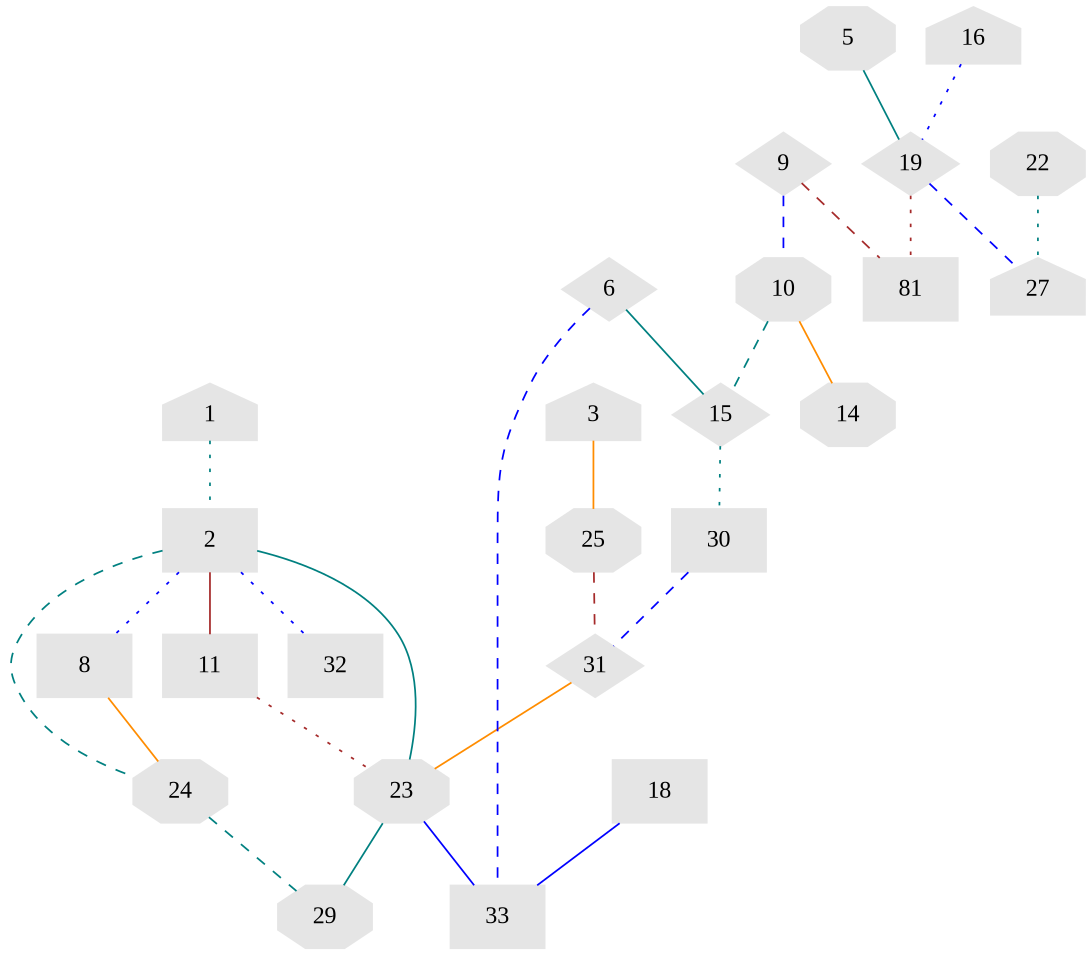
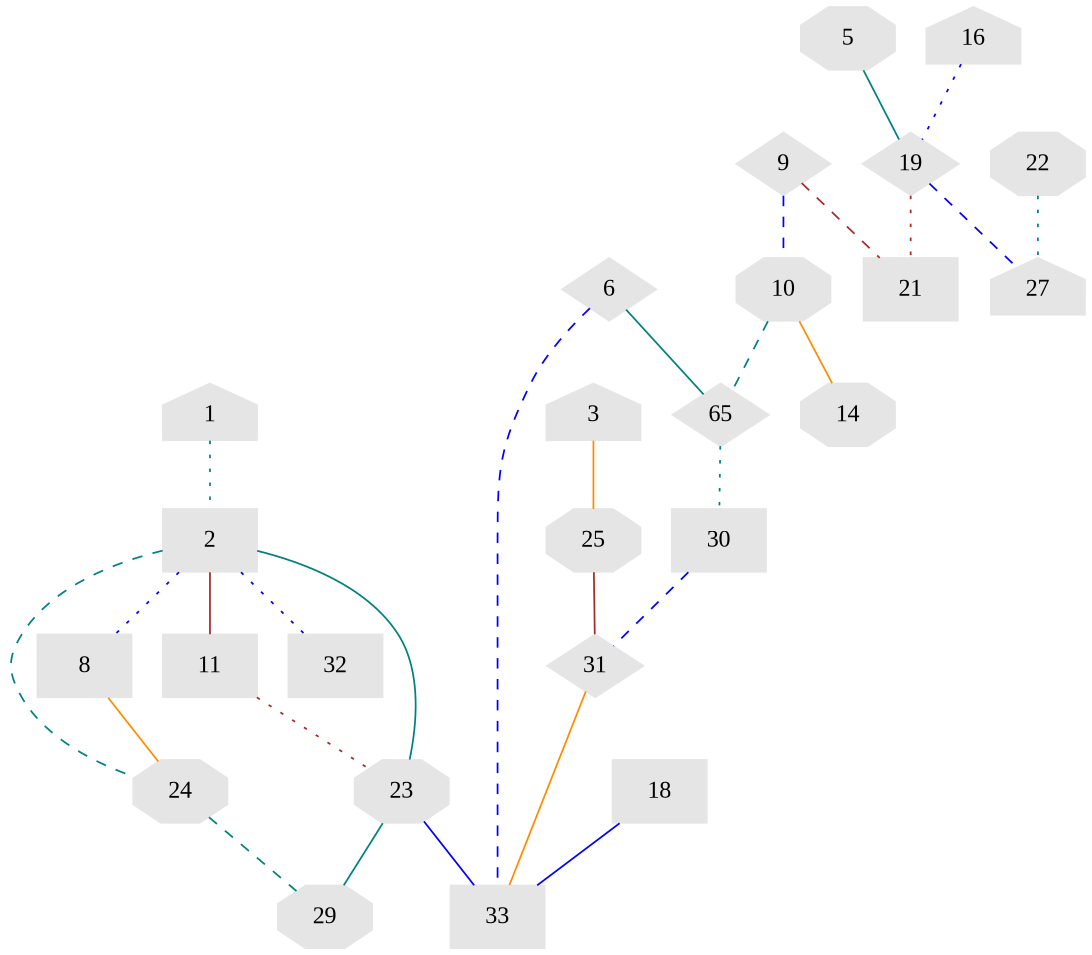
node "81": label "81" -> "21"
node "15": label "15" -> "65"
edge "25" -- "31": style dashed -> solid
edge "31" -- "23": now "31" -- "33"
